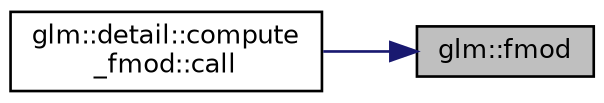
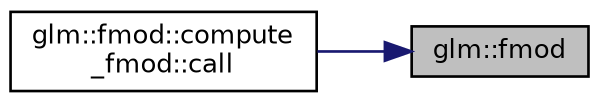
node "glm::detail::compute _fmod::call": label "glm::detail::compute _fmod::call" -> "glm::fmod::compute _fmod::call"
